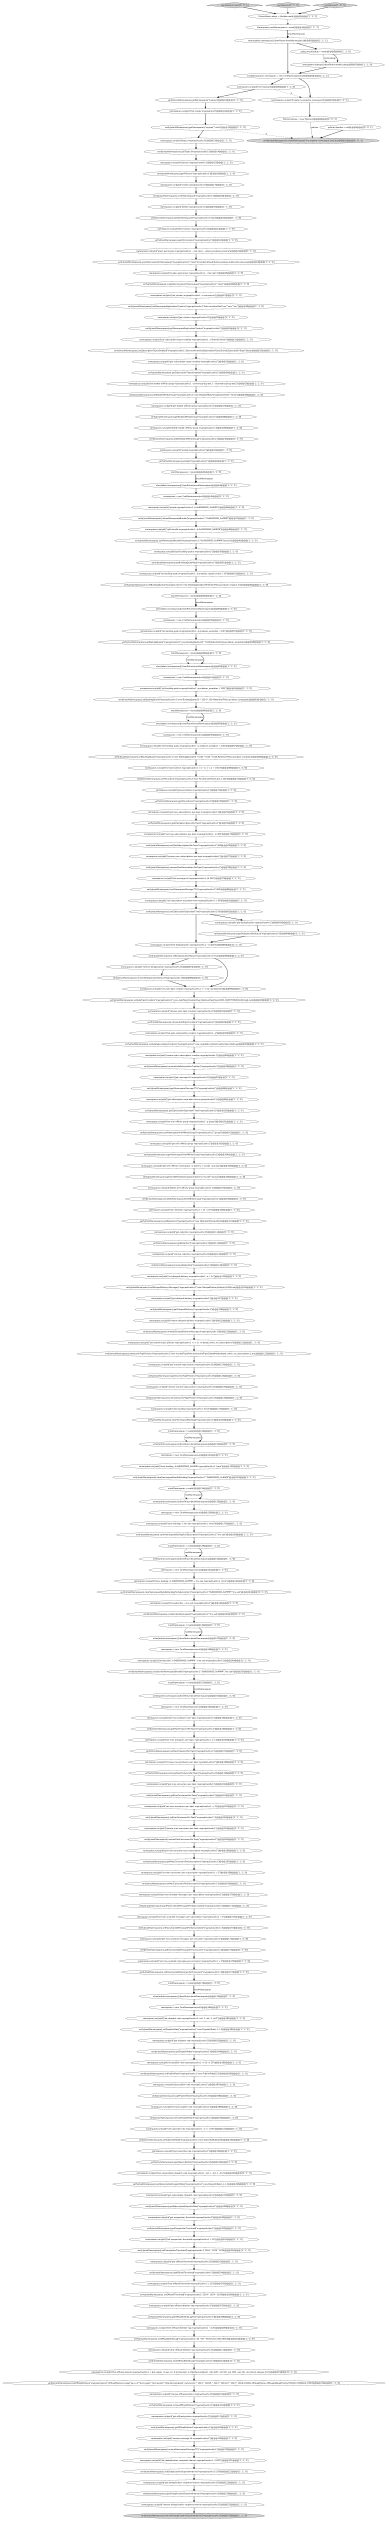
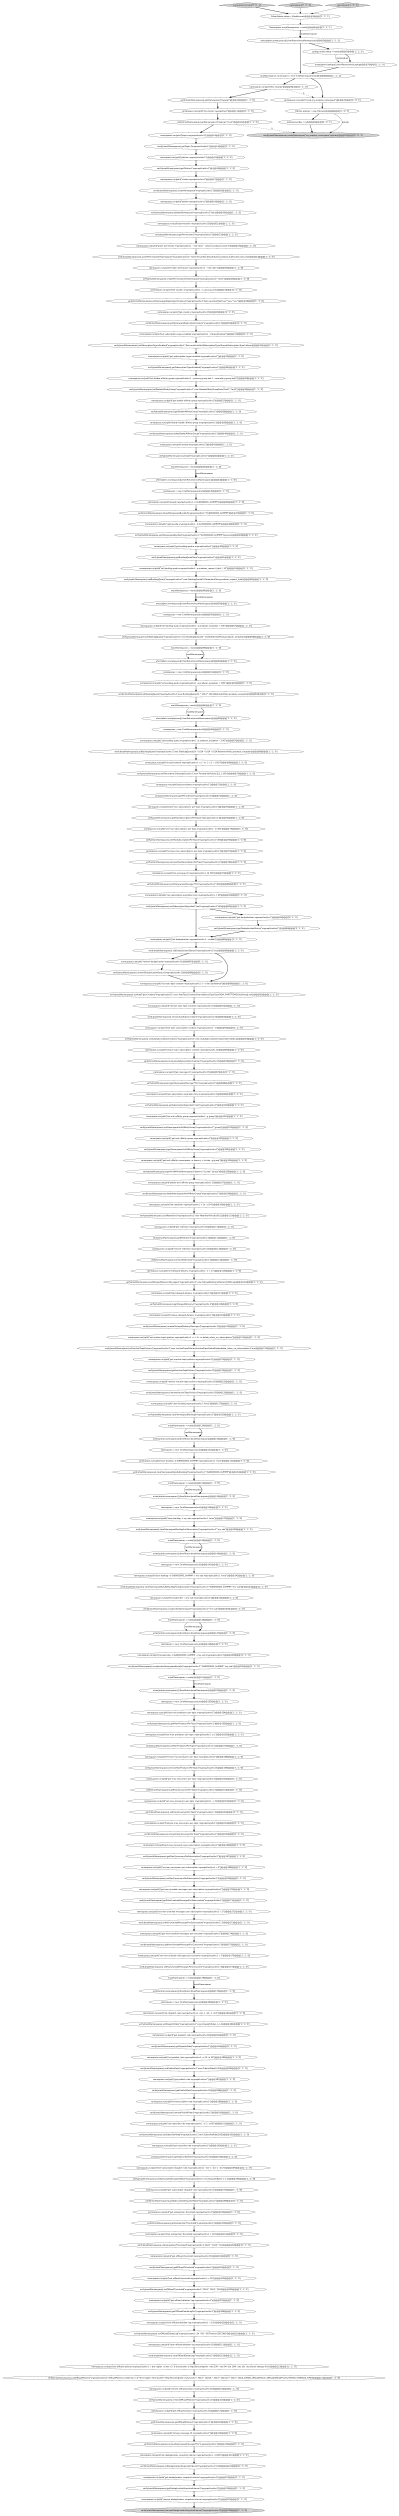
edge "namespaces['1', '0', '0']" -> "PulsarAdmin admin = Mockito.mock()@@@3@@@['1', '1', '1']": style bold -> solid
edge "Policies policies = new Policies()@@@8@@@['0', '0', '1']" -> "policies.bundles = null@@@9@@@['0', '0', '1']": added
